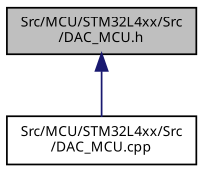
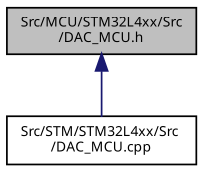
node "Src/MCU/STM32L4xx/Src /DAC_MCU.cpp": label "Src/MCU/STM32L4xx/Src /DAC_MCU.cpp" -> "Src/STM/STM32L4xx/Src /DAC_MCU.cpp"
